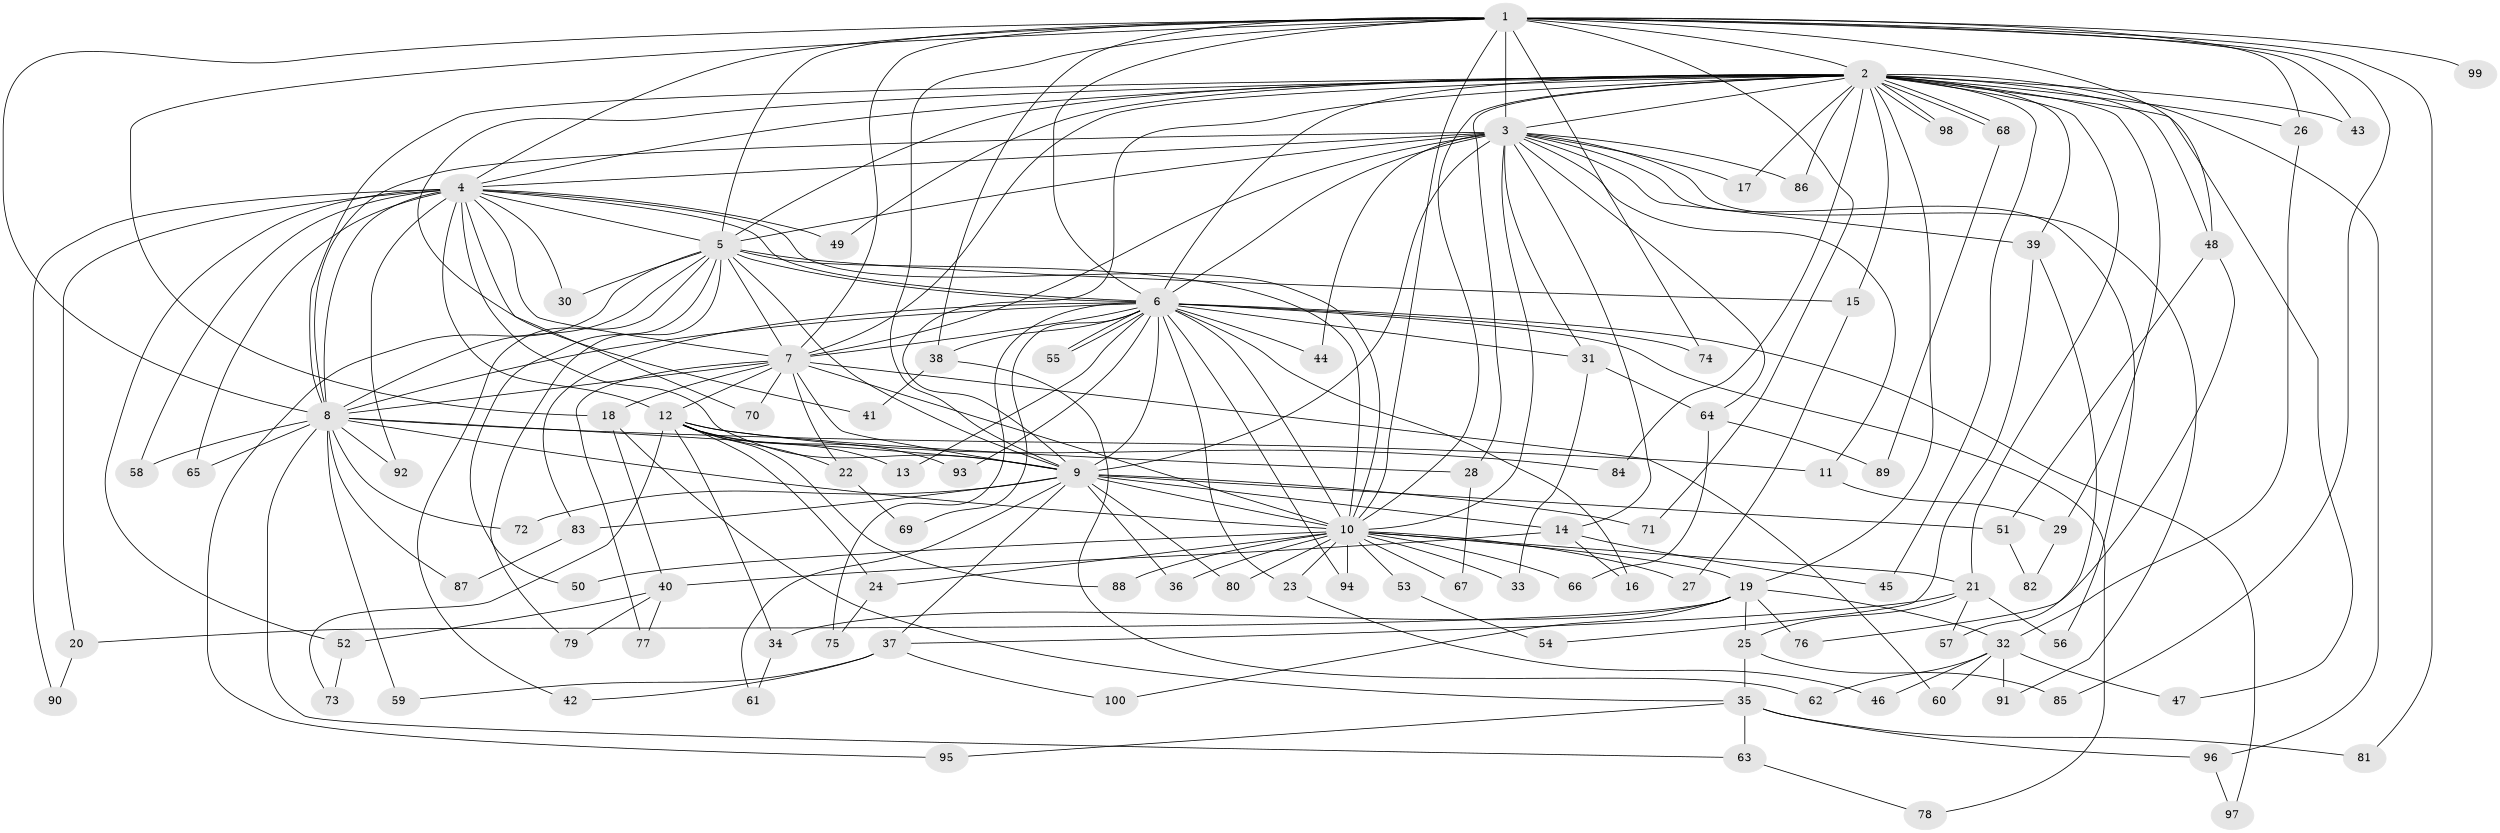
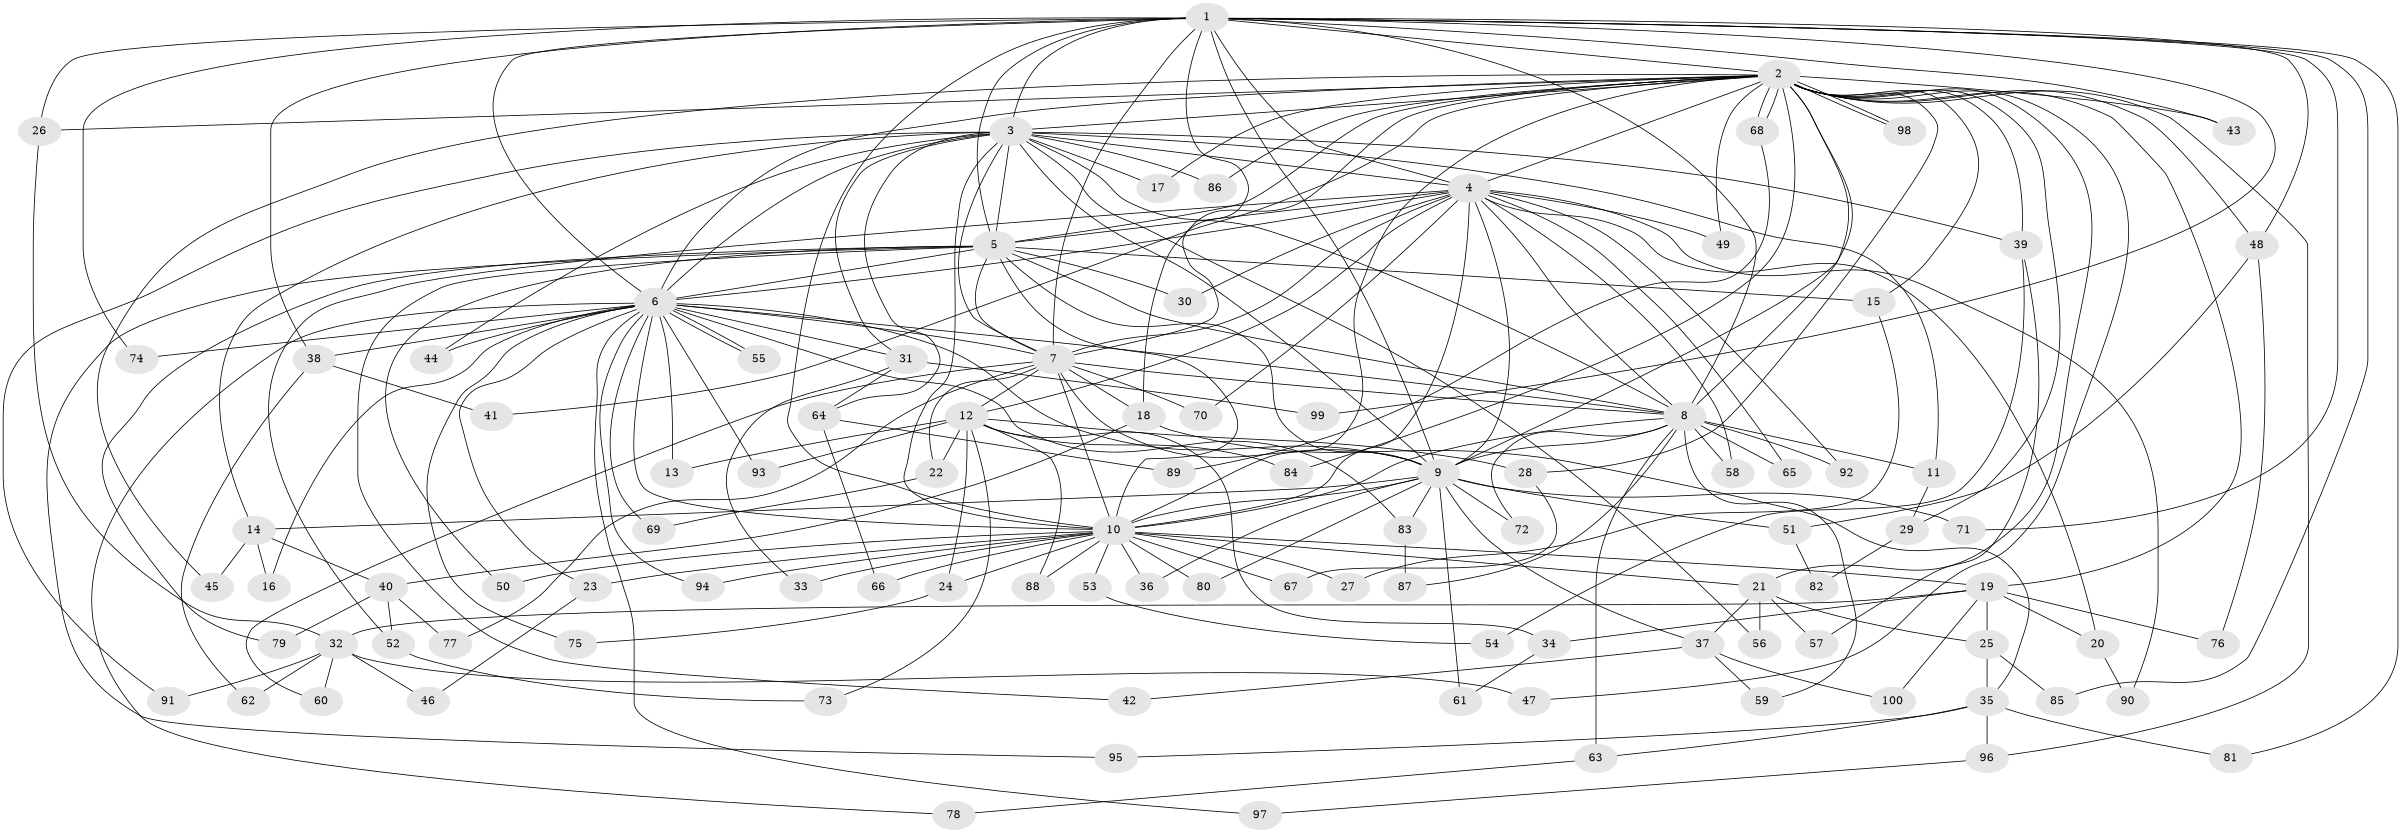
edge "31" -- "99": added
